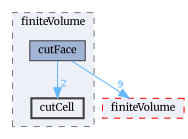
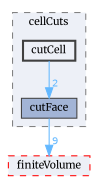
cluster "finiteVolume": label "finiteVolume" -> "cellCuts"
edge "cutFace" -> "cutCell": reversed
